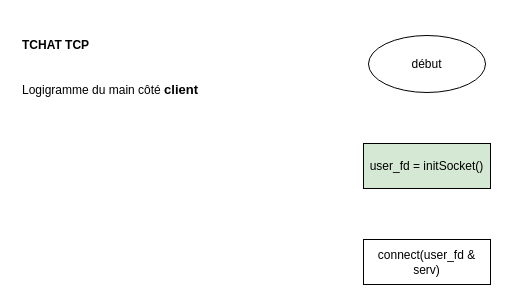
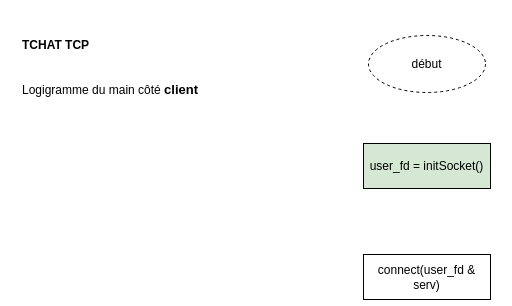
node "début": style solid -> dashed
node "connect(user_fd & serv)": moved (427, 262) -> (427, 277)
